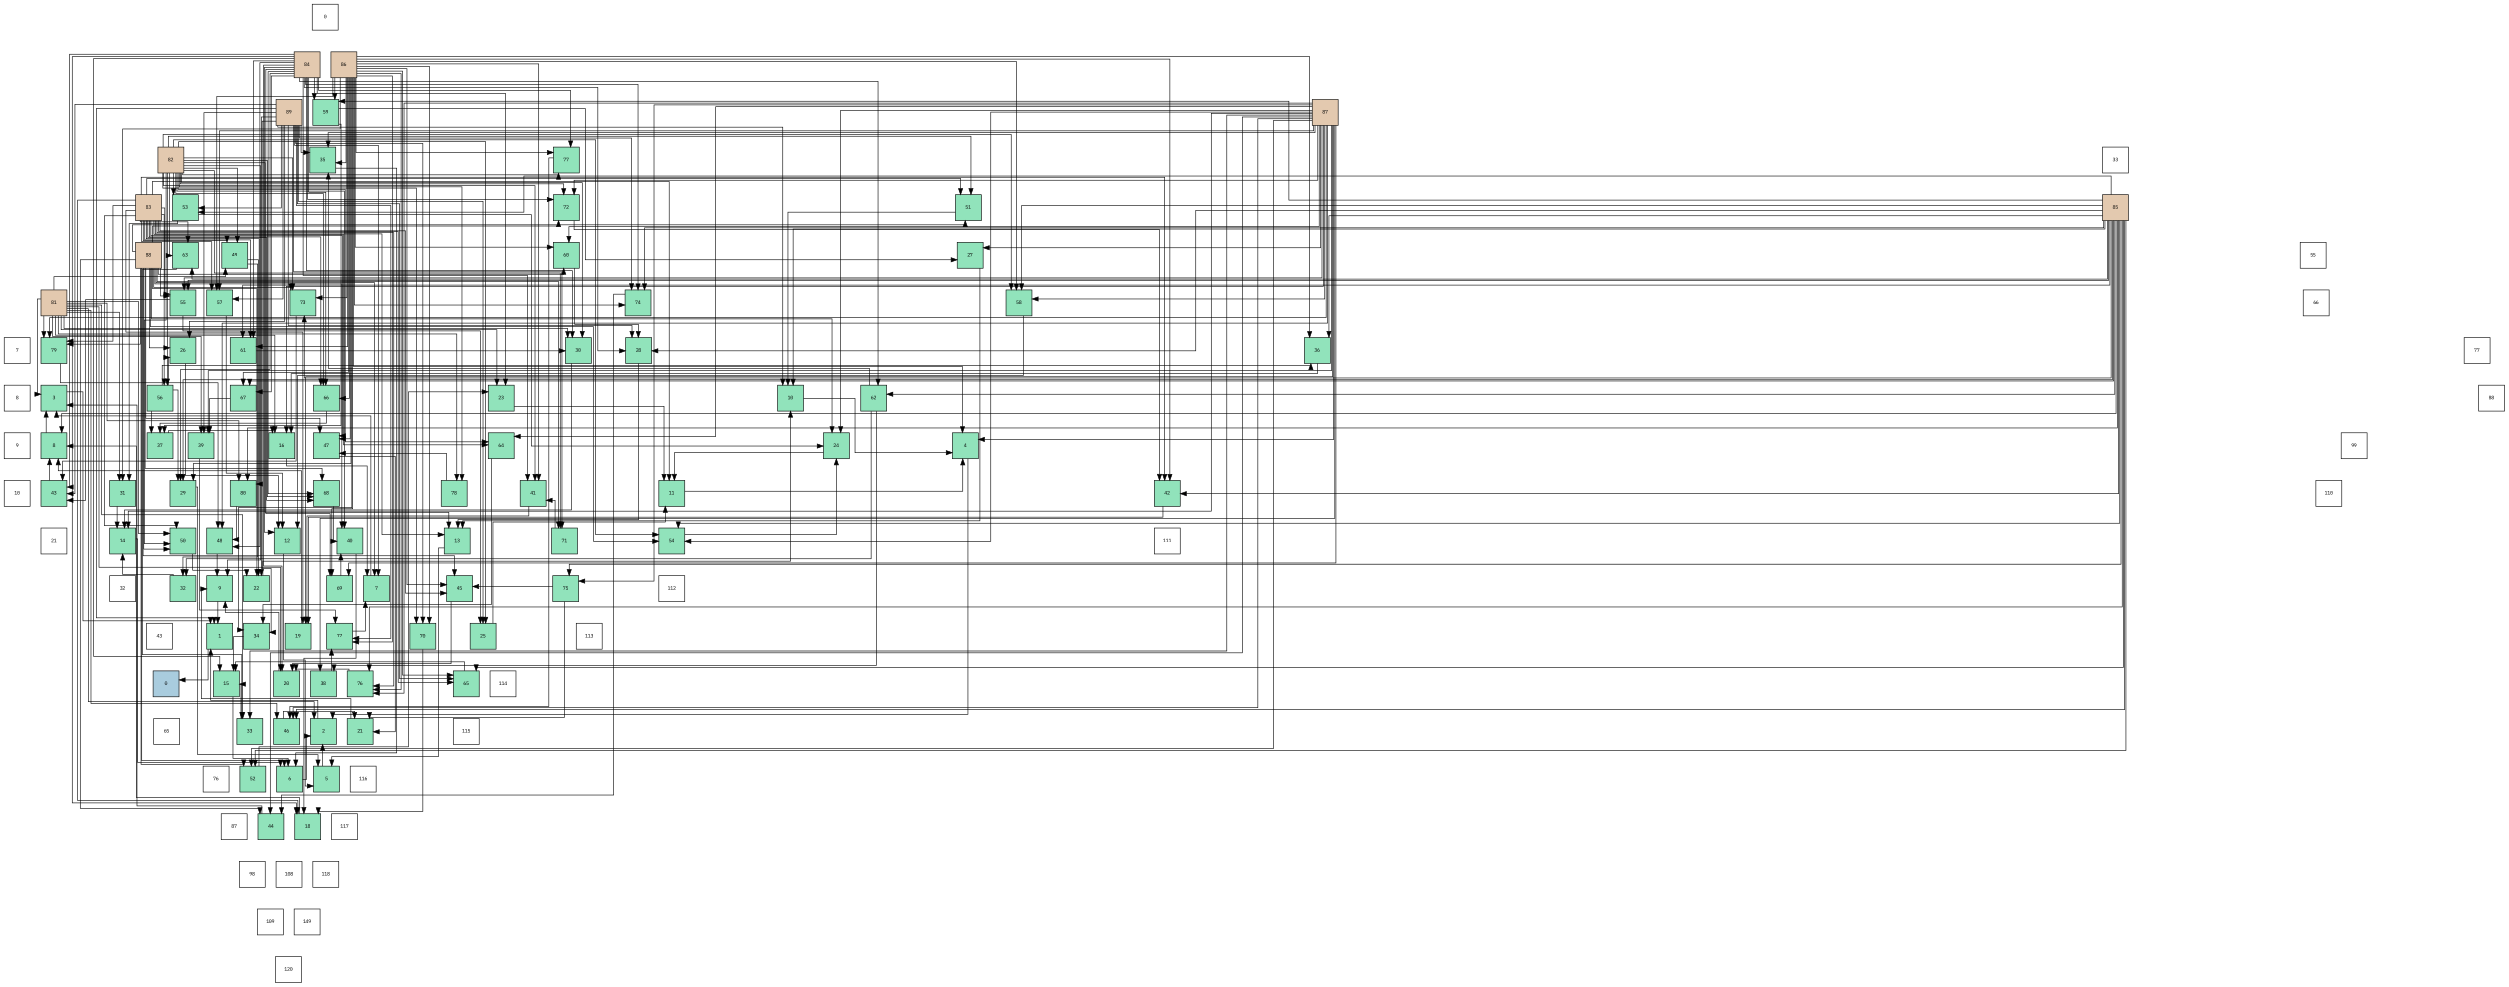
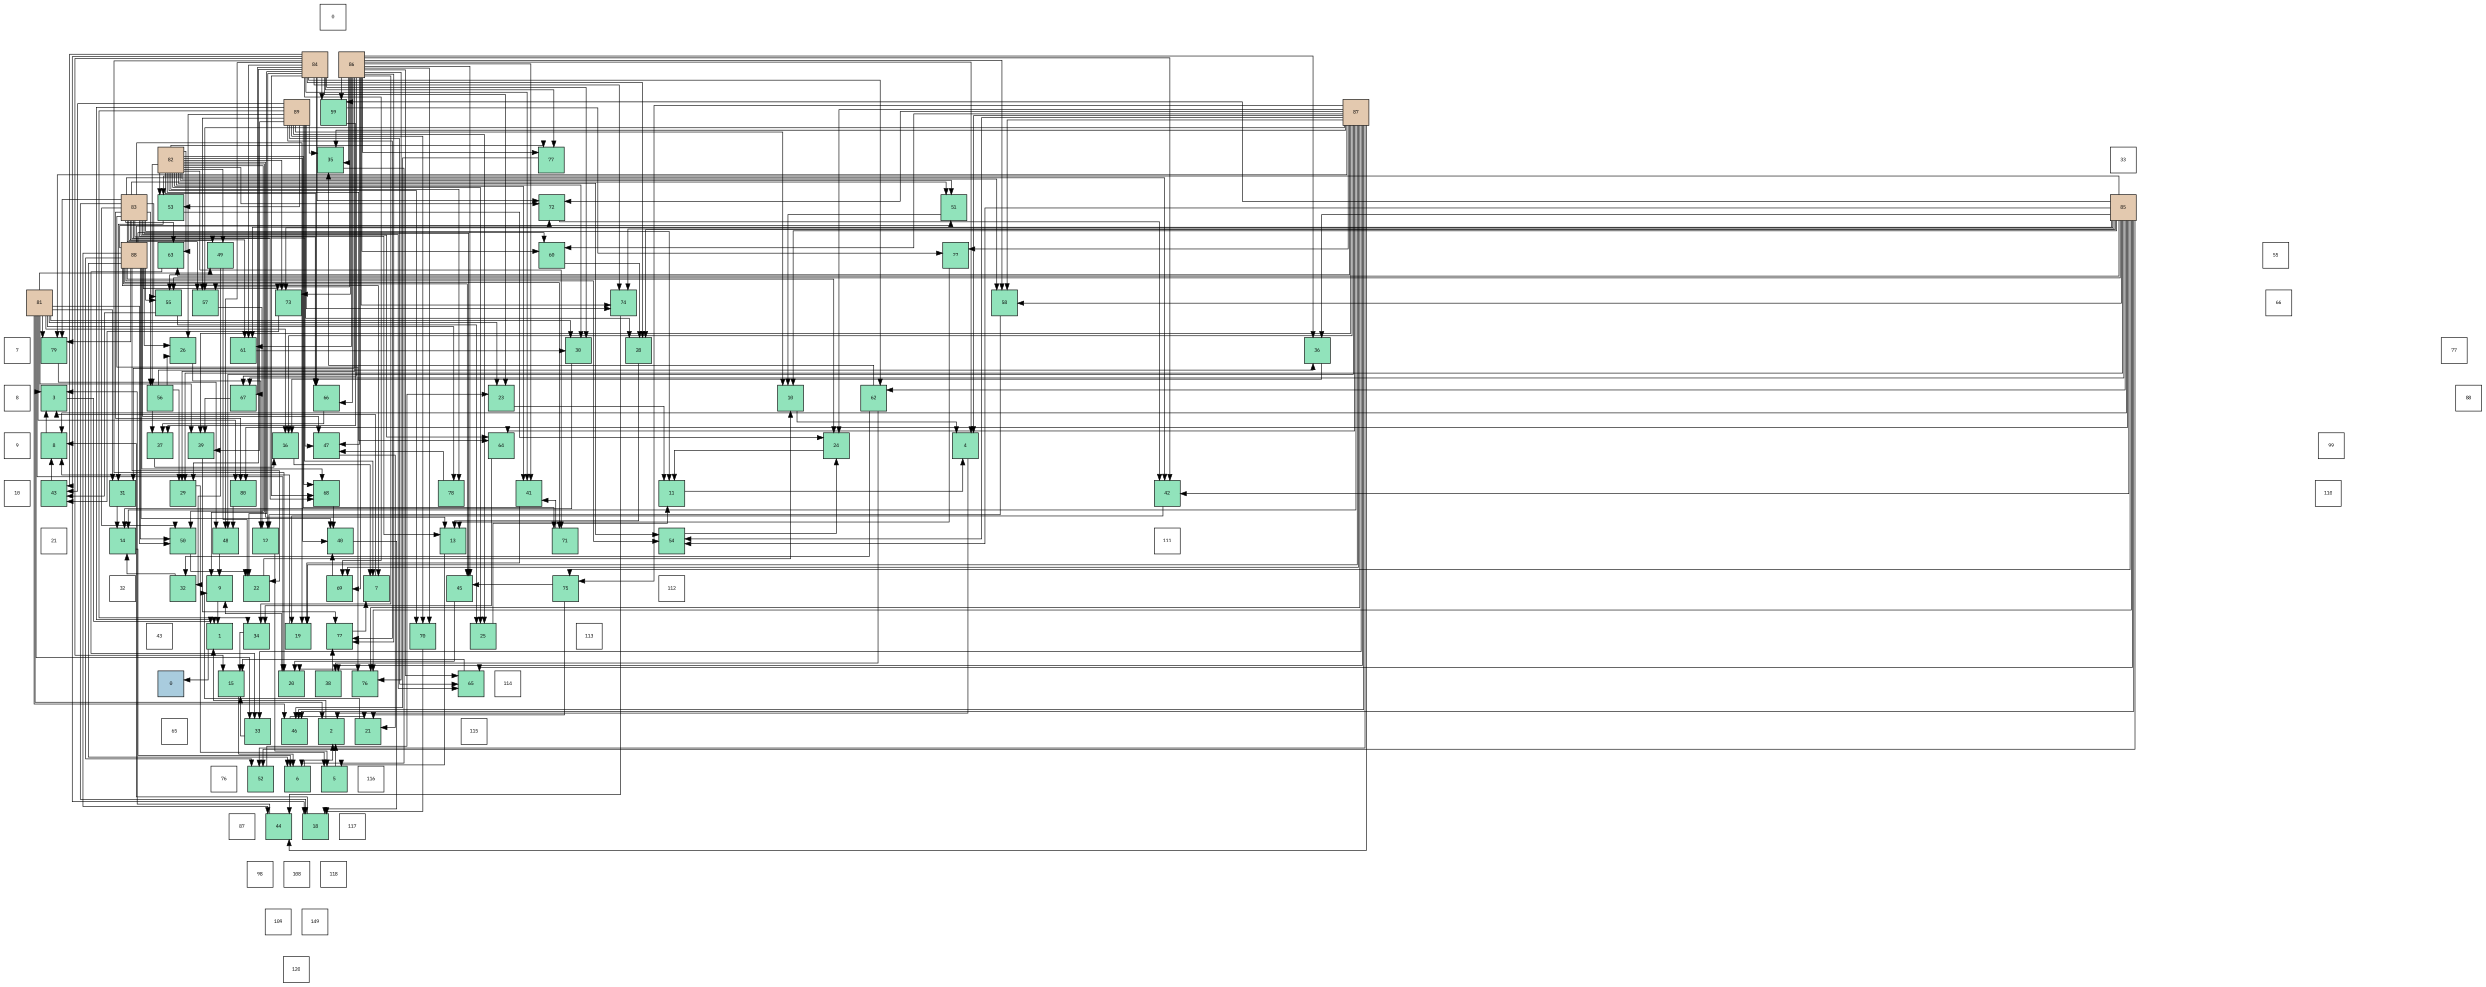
edge "89" -> "22": now "84" -> "22"
